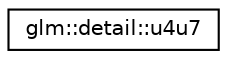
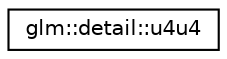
node "glm::detail::u4u7": label "glm::detail::u4u7" -> "glm::detail::u4u4"
